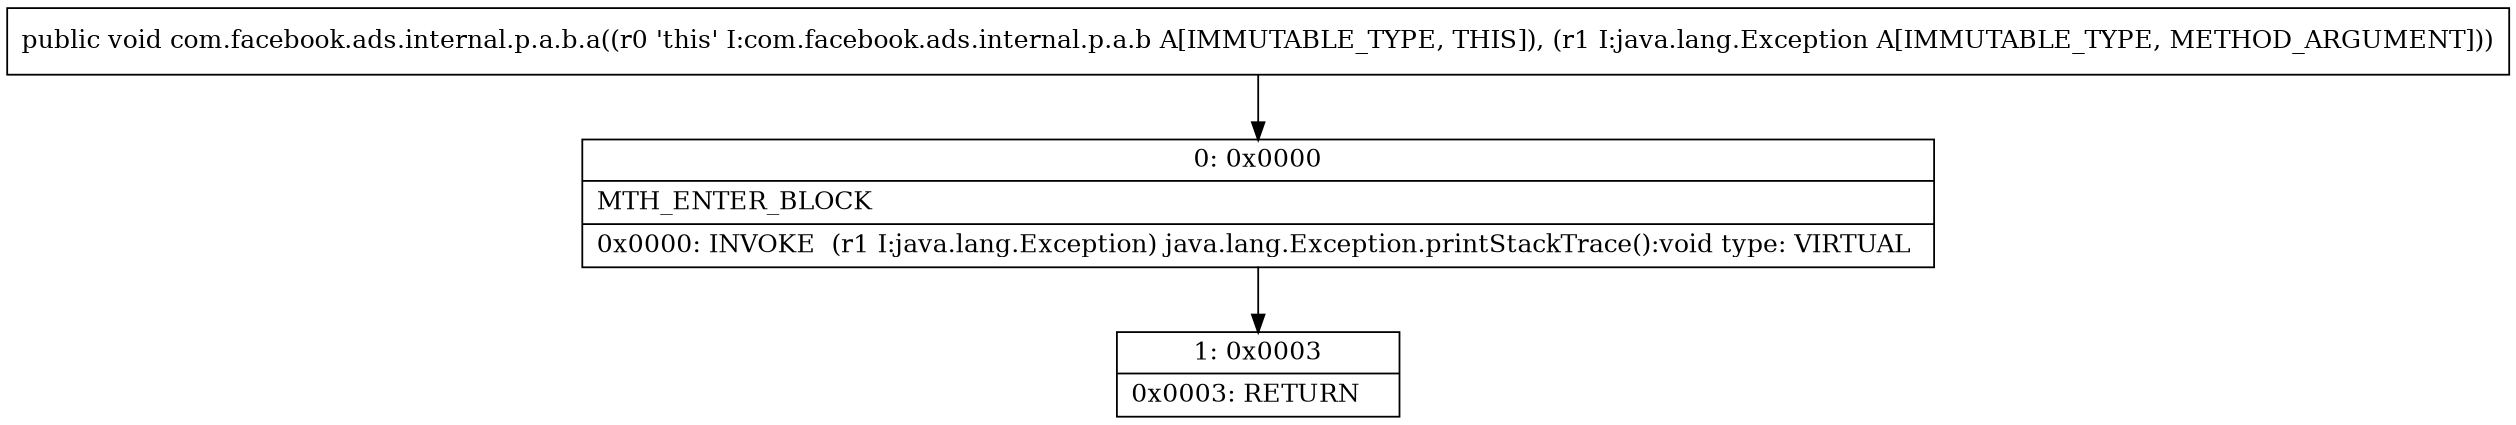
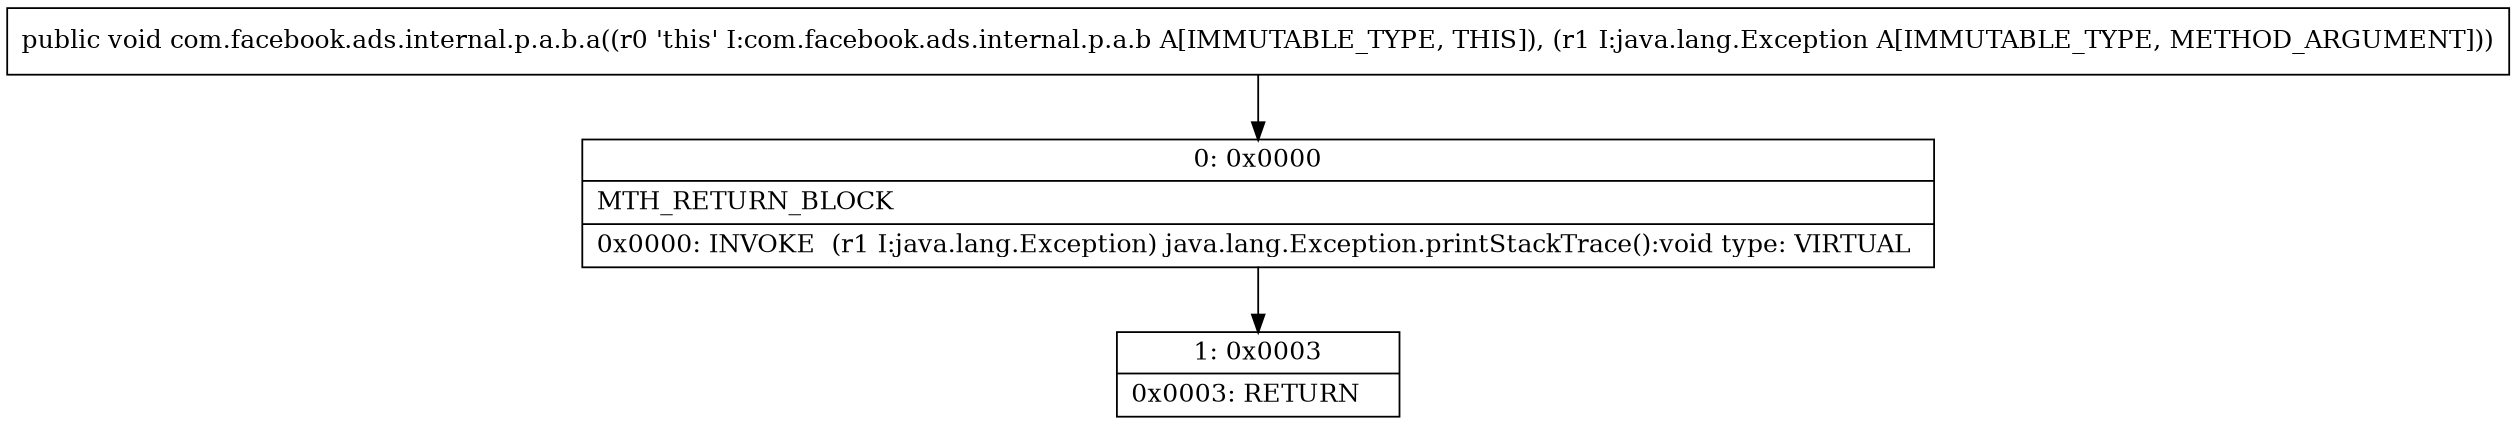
node "0: 0x0000": text "MTH_ENTER_BLOCK" -> "MTH_RETURN_BLOCK"
